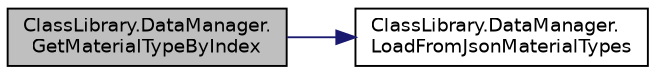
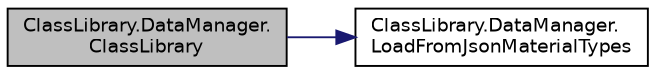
node "ClassLibrary.DataManager. GetMaterialTypeByIndex": label "ClassLibrary.DataManager. GetMaterialTypeByIndex" -> "ClassLibrary.DataManager. ClassLibrary"
